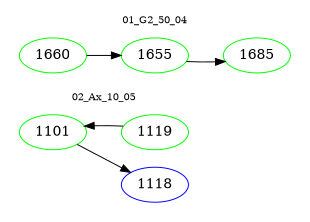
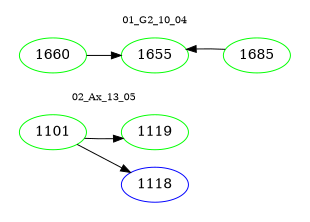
cluster "01_G2_50_04": label "01_G2_50_04" -> "01_G2_10_04"
edge "1655" -> "1685": reversed
cluster "02_Ax_10_05": label "02_Ax_10_05" -> "02_Ax_13_05"
edge "1119" -> "1101": reversed
